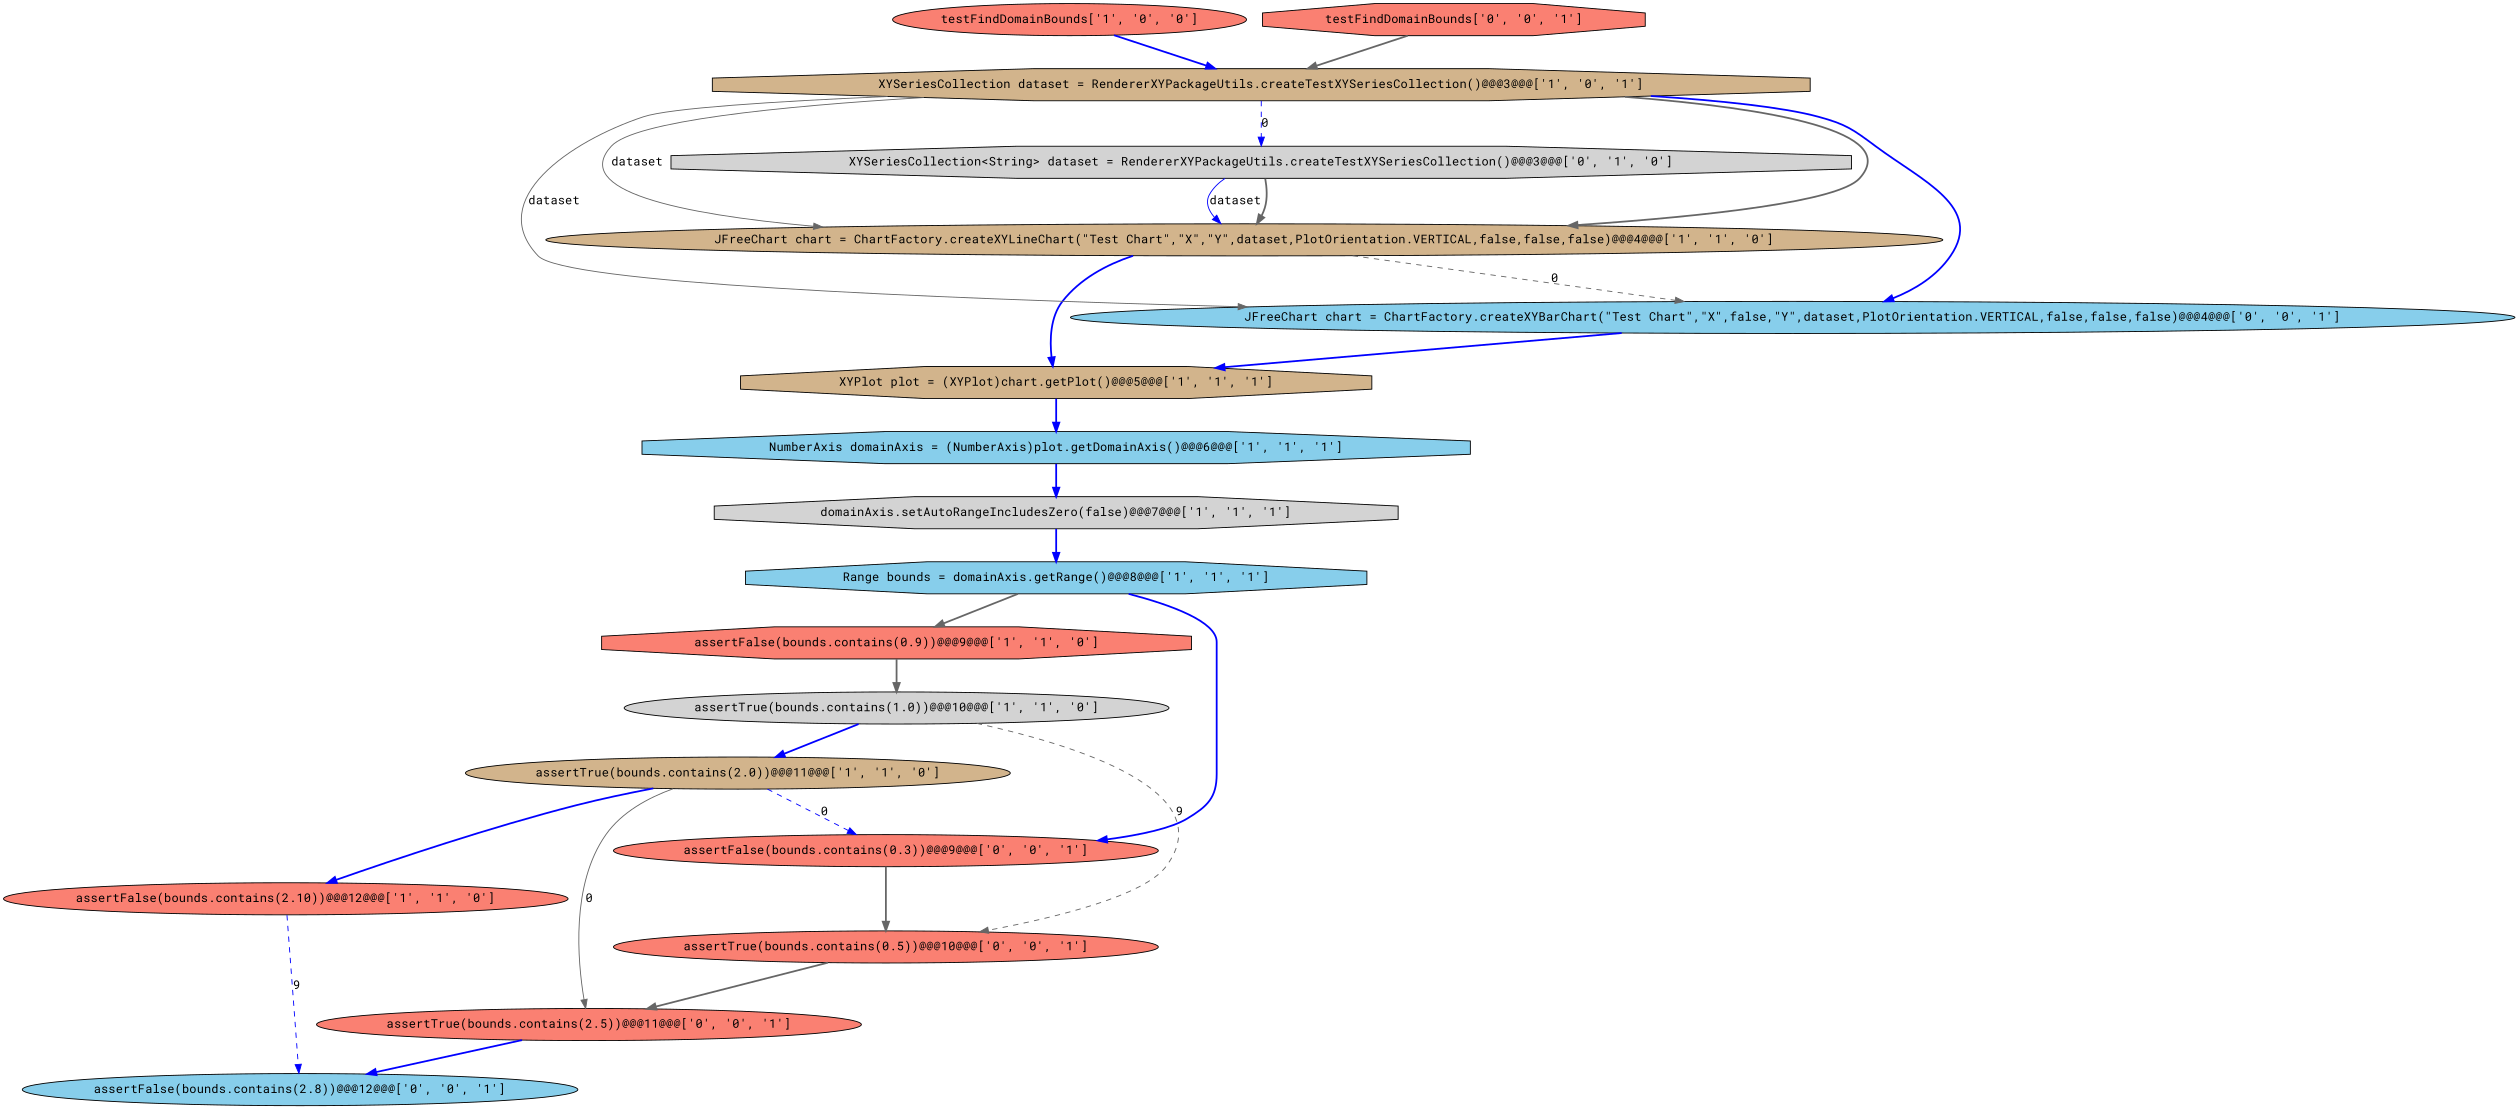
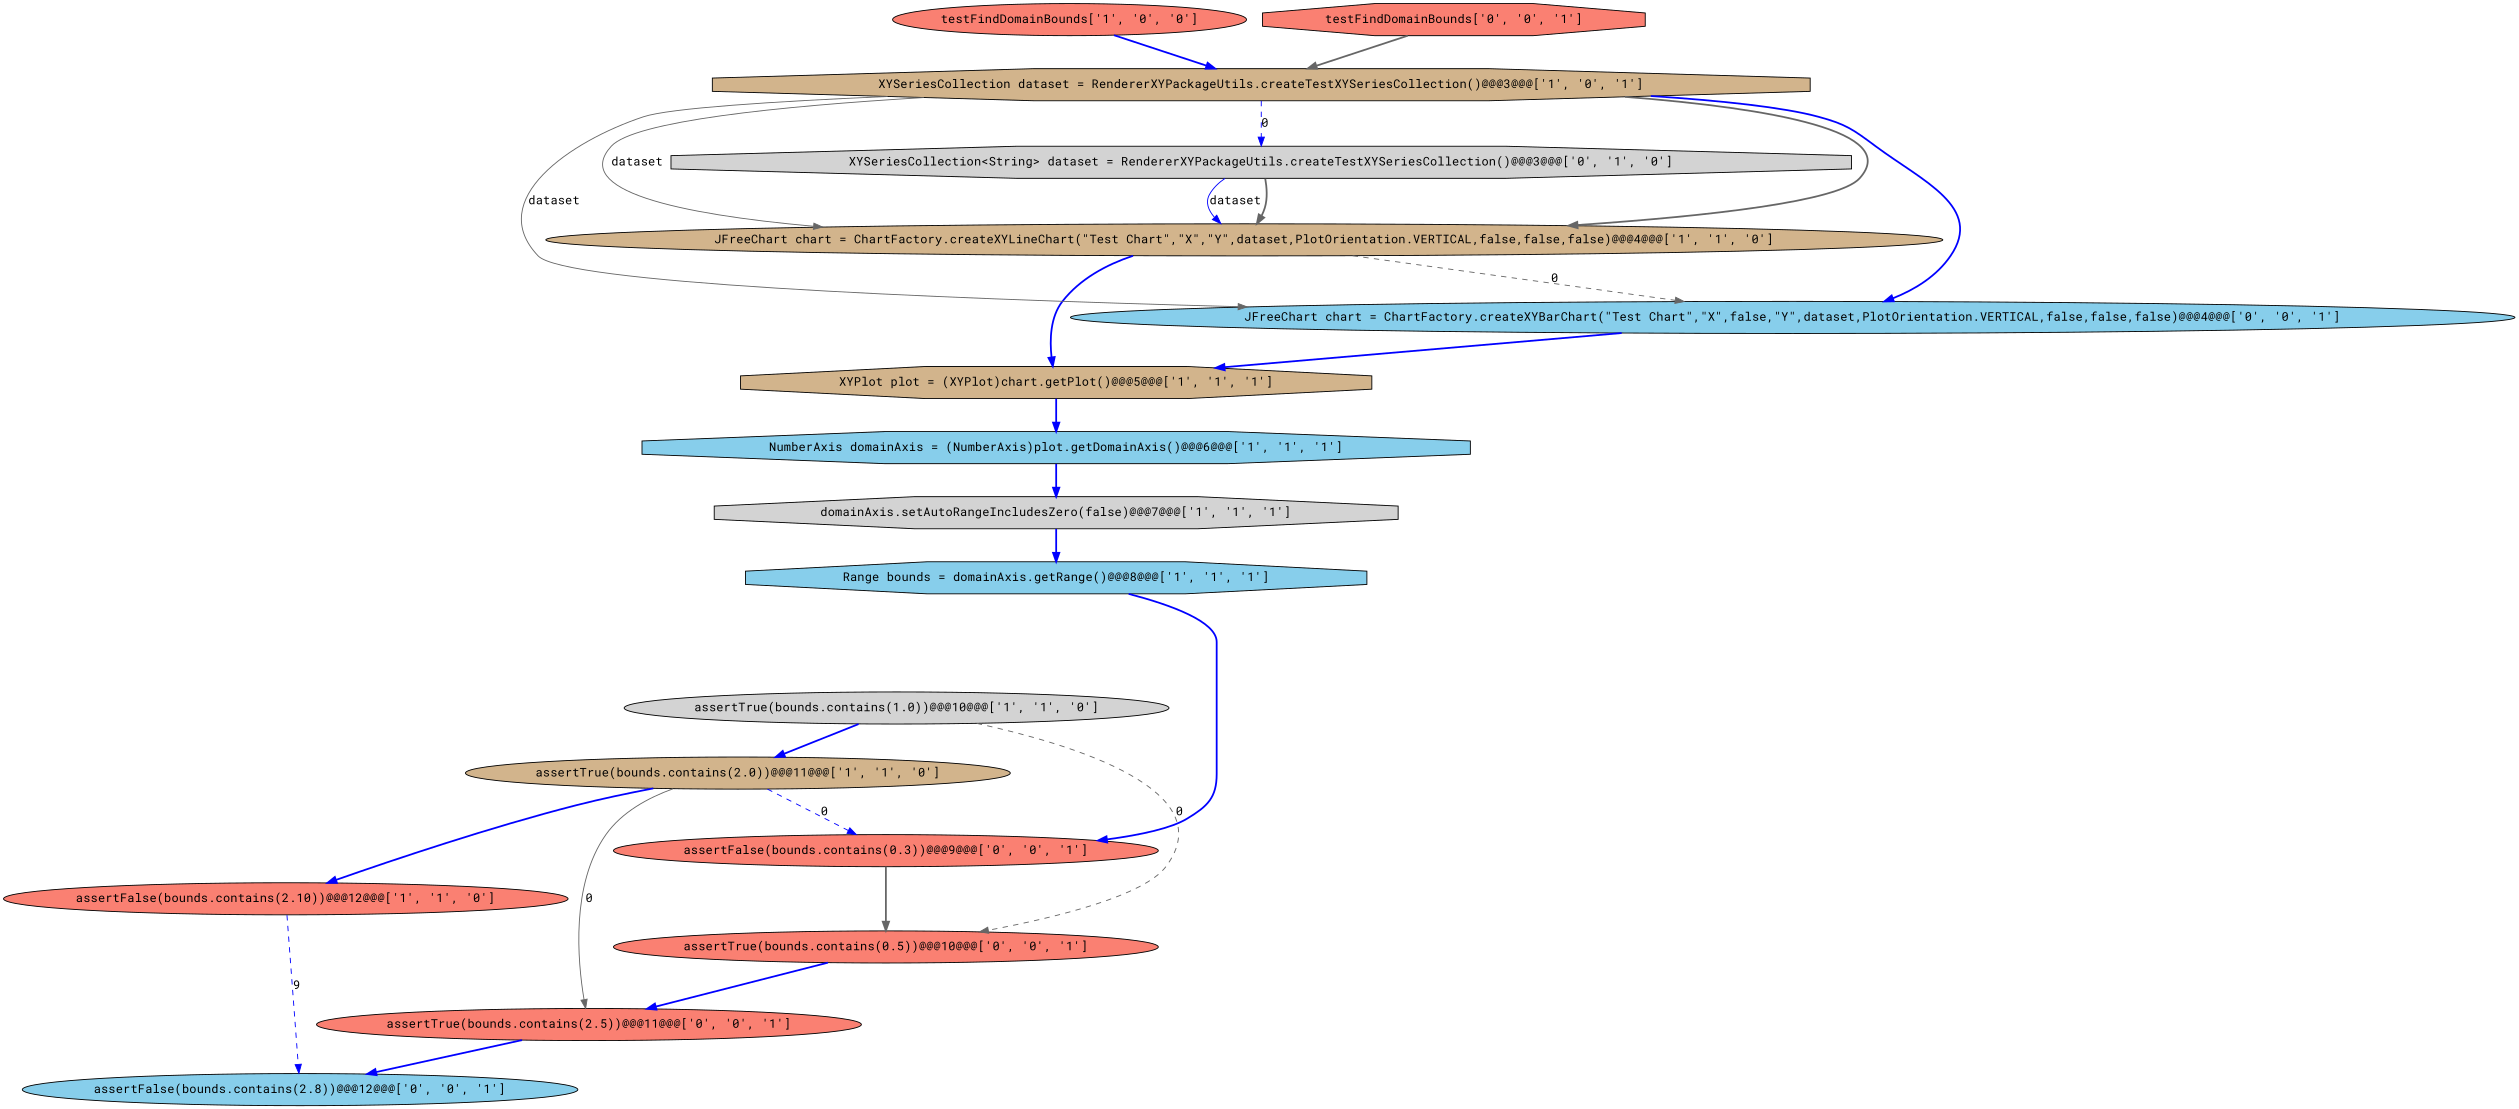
node "assertFalse(bounds.contains(0.9))@@@9@@@['1', '1', '0']": removed
edge "assertTrue(bounds.contains(1.0))@@@10@@@['1', '1', '0']" -> "assertTrue(bounds.contains(0.5))@@@10@@@['0', '0', '1']": label "9" -> "0"
edge "assertTrue(bounds.contains(0.5))@@@10@@@['0', '0', '1']" -> "assertTrue(bounds.contains(2.5))@@@11@@@['0', '0', '1']": color gray40 -> blue
